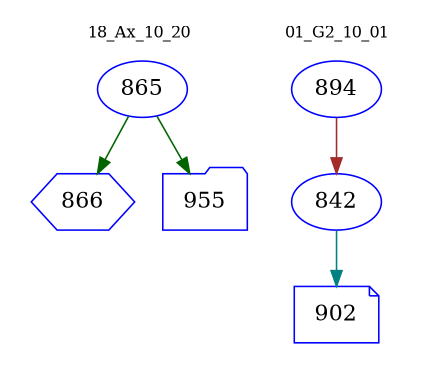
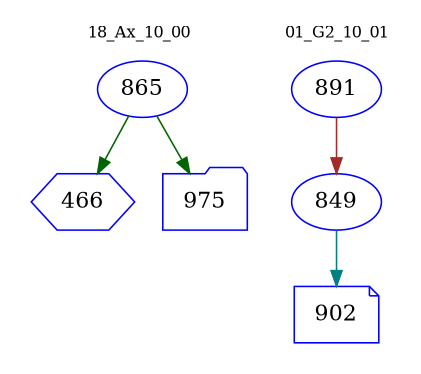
cluster "18_Ax_10_20": label "18_Ax_10_20" -> "18_Ax_10_00"
node "894": label "894" -> "891"
node "866": label "866" -> "466"
node "955": label "955" -> "975"
node "842": label "842" -> "849"
